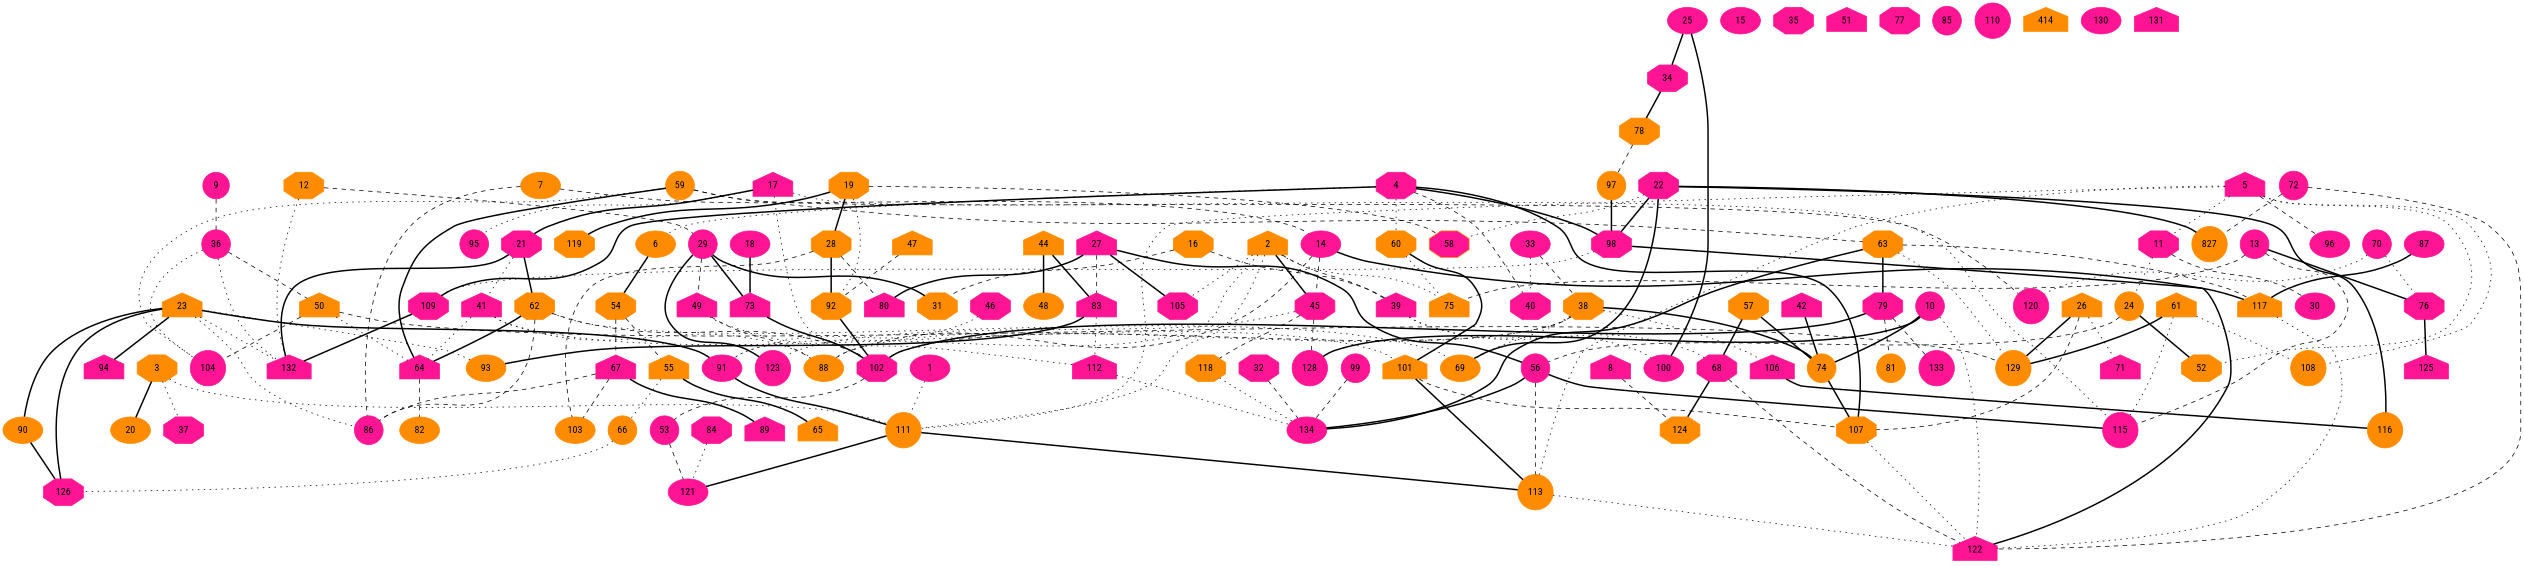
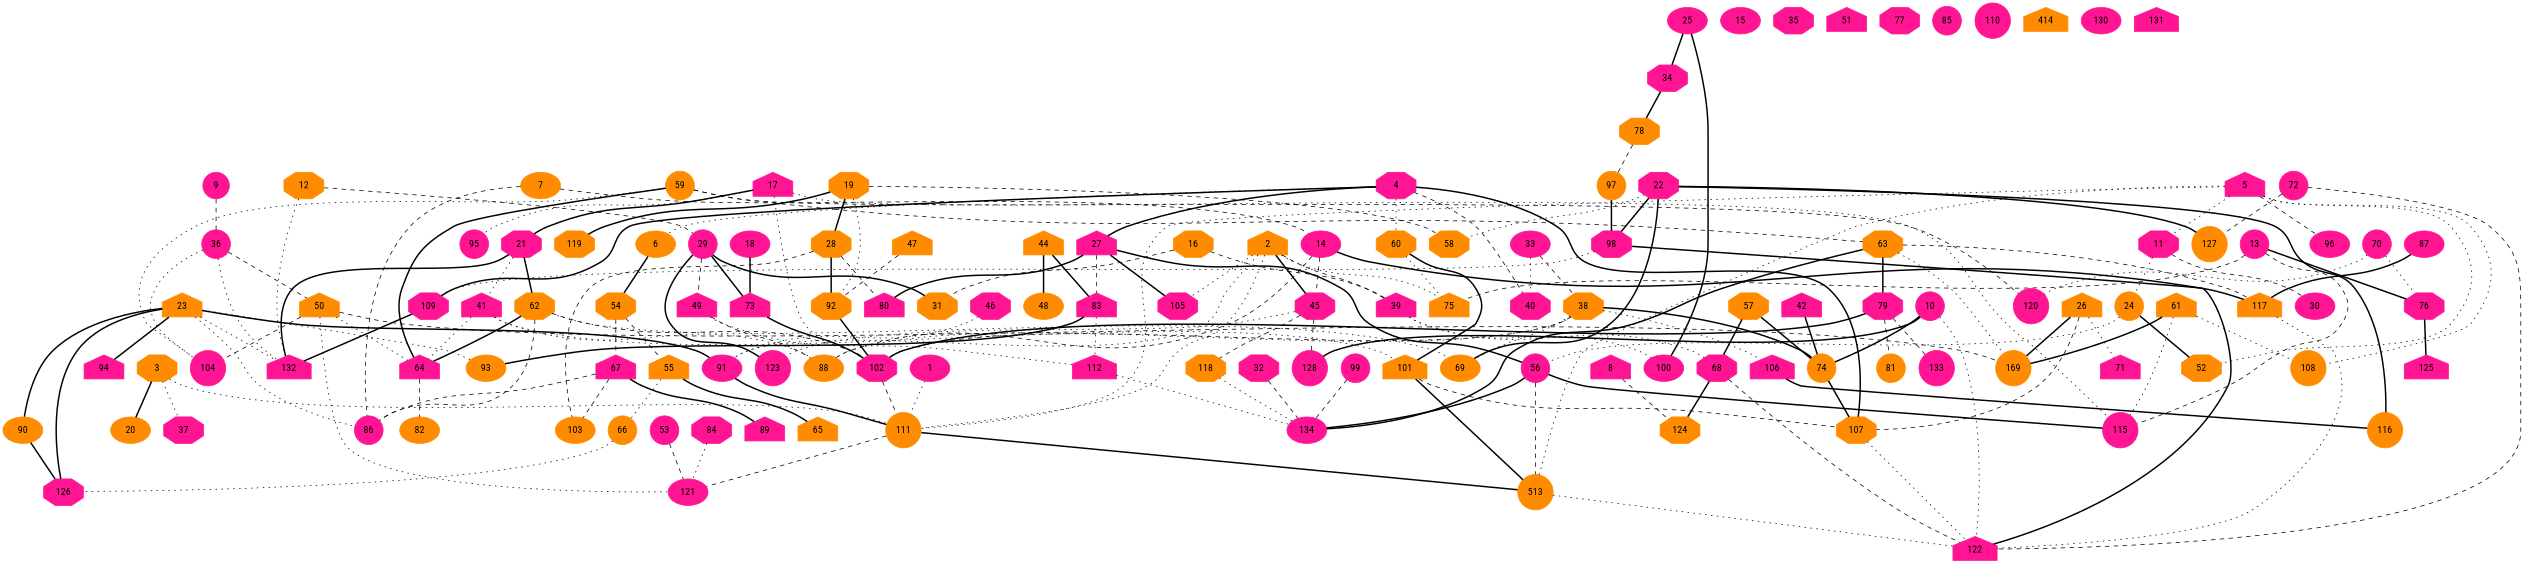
edge "4" -- "98": now "4" -- "27"
node "58": fillcolor deeppink -> darkorange
node "827": label "827" -> "127"
edge "24" -- "56": style dashed -> dotted
node "129": label "129" -> "169"
edge "102" -- "53": now "102" -- "111"
edge "111" -- "121": style bold -> dashed
edge "50" -- "121": added
node "113": label "113" -> "513"
